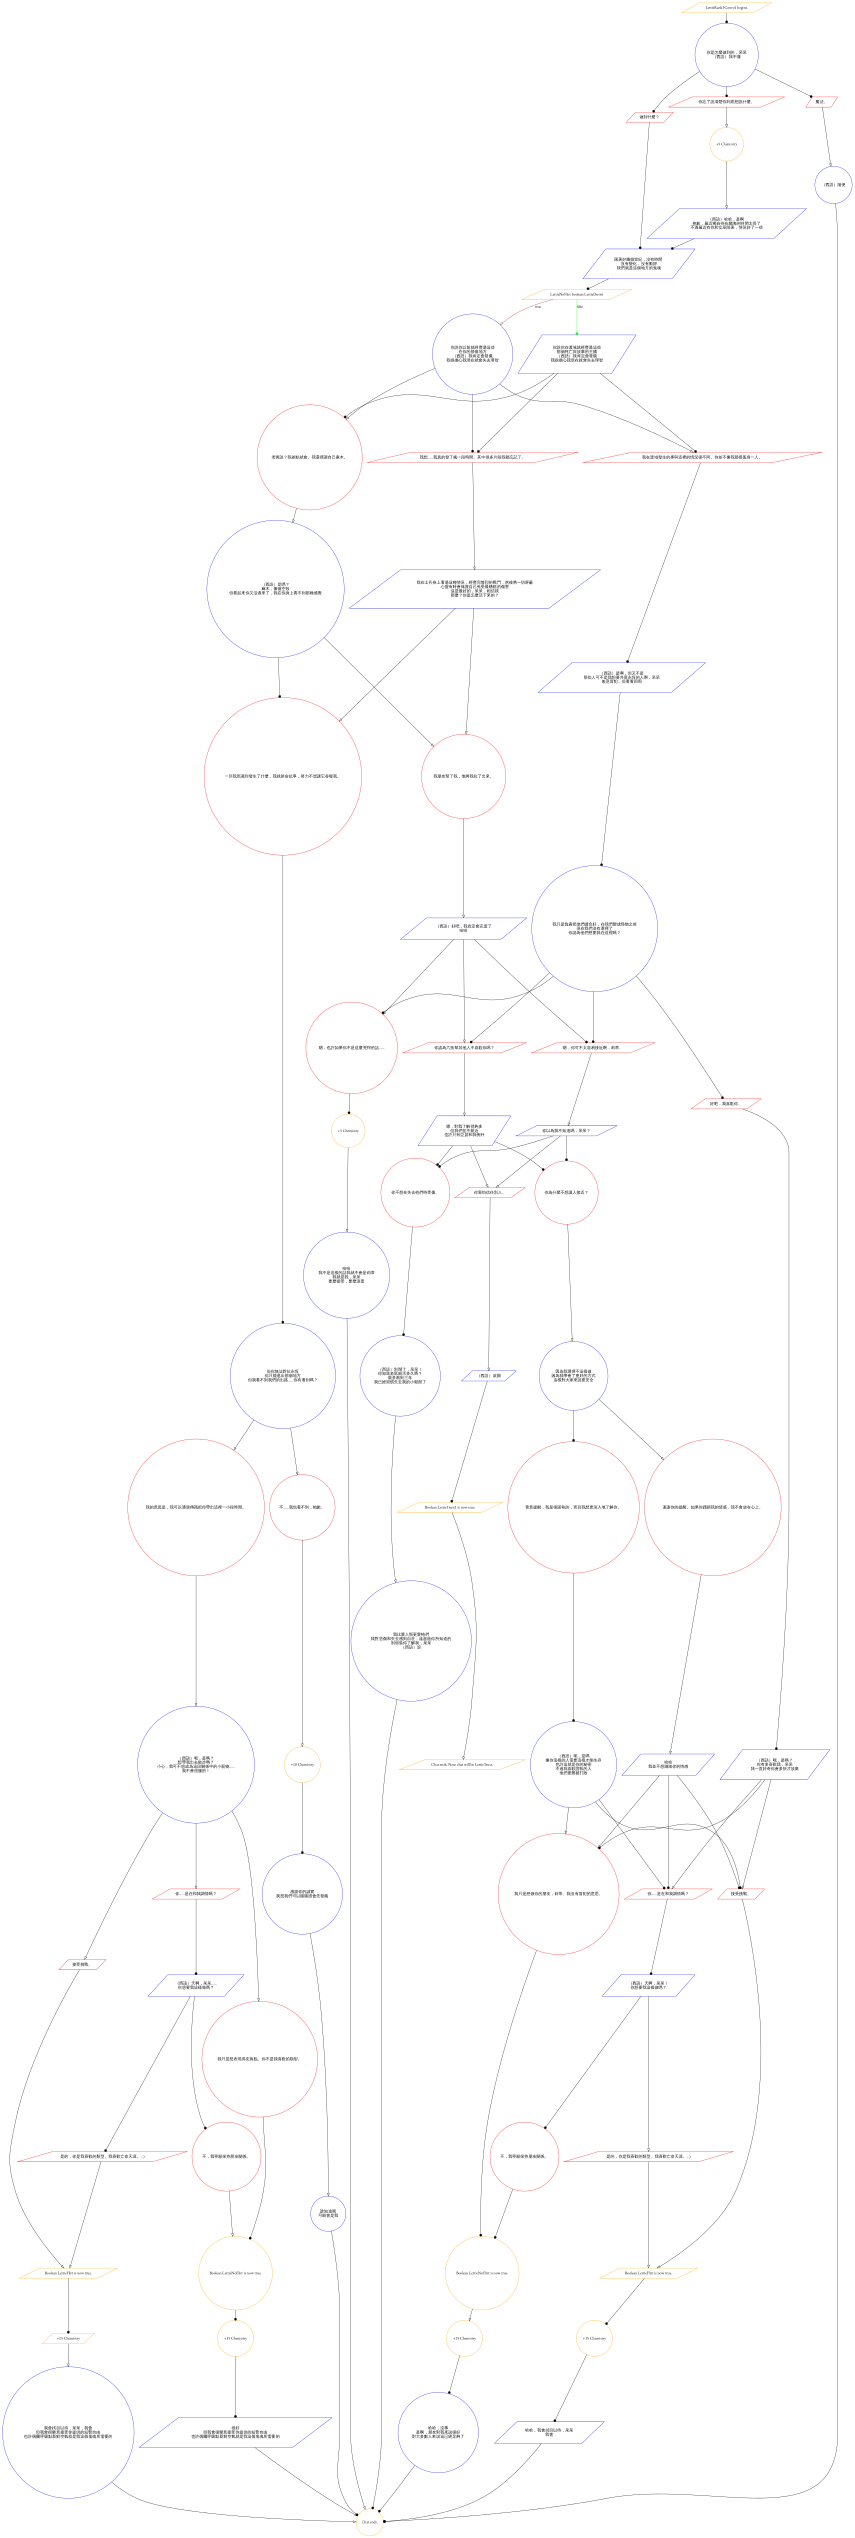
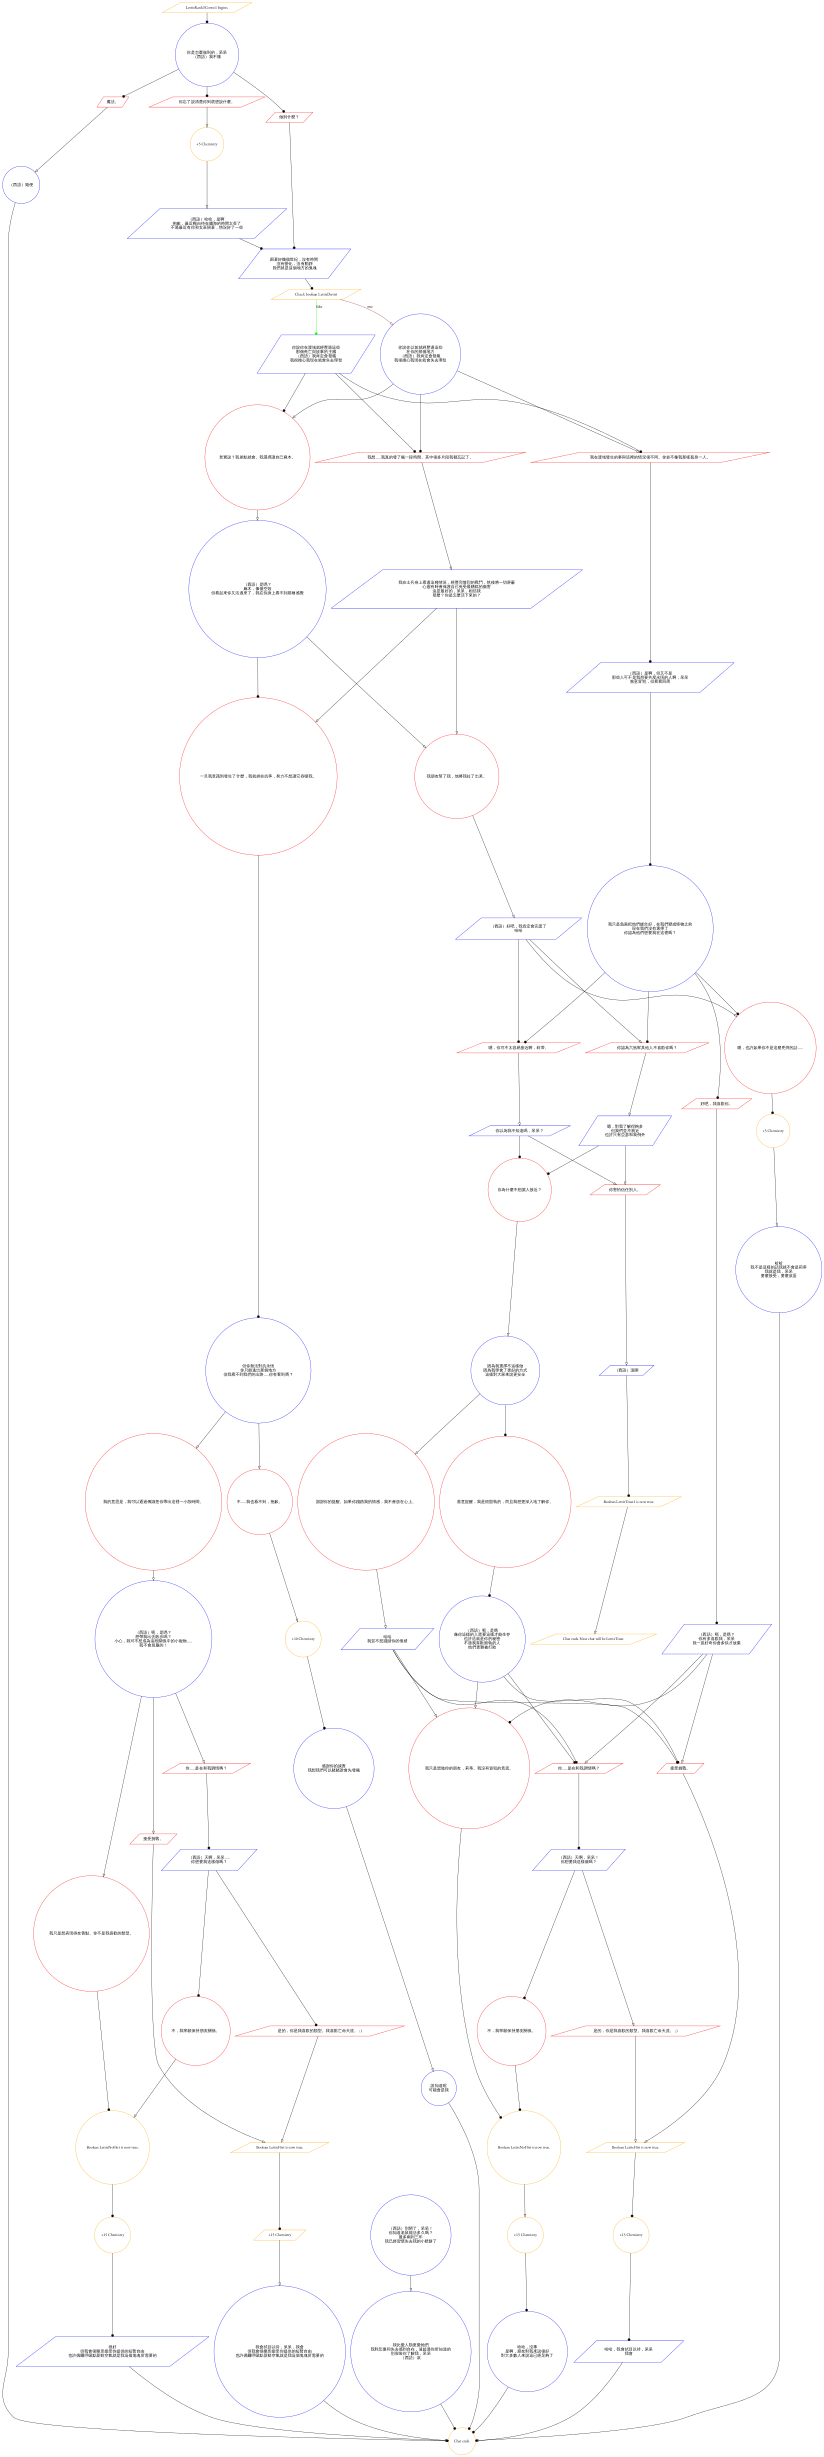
node "LettieNoFlirt boolean LettieDuviri": label "LettieNoFlirt boolean LettieDuviri" -> "Check boolean LettieDuviri"
node "你不想在失去他們時受傷。": removed
